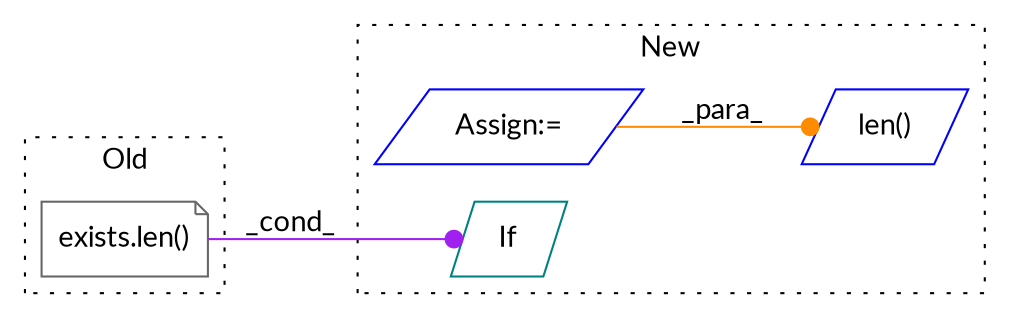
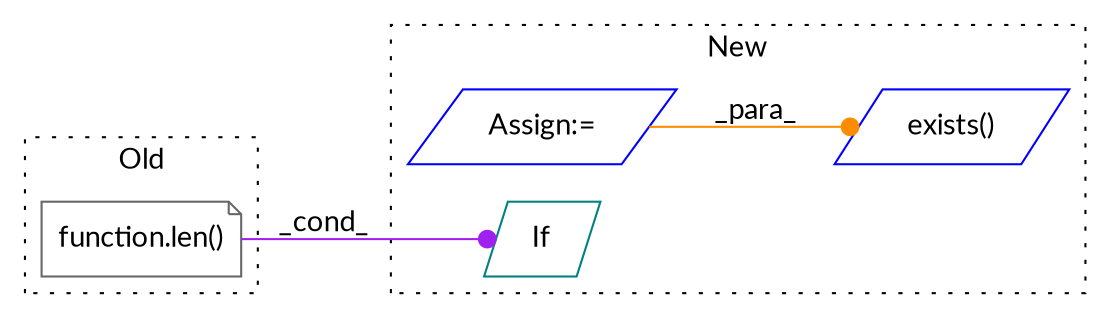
node "len()": label "len()" -> "exists()"
node "exists.len()": label "exists.len()" -> "function.len()"
